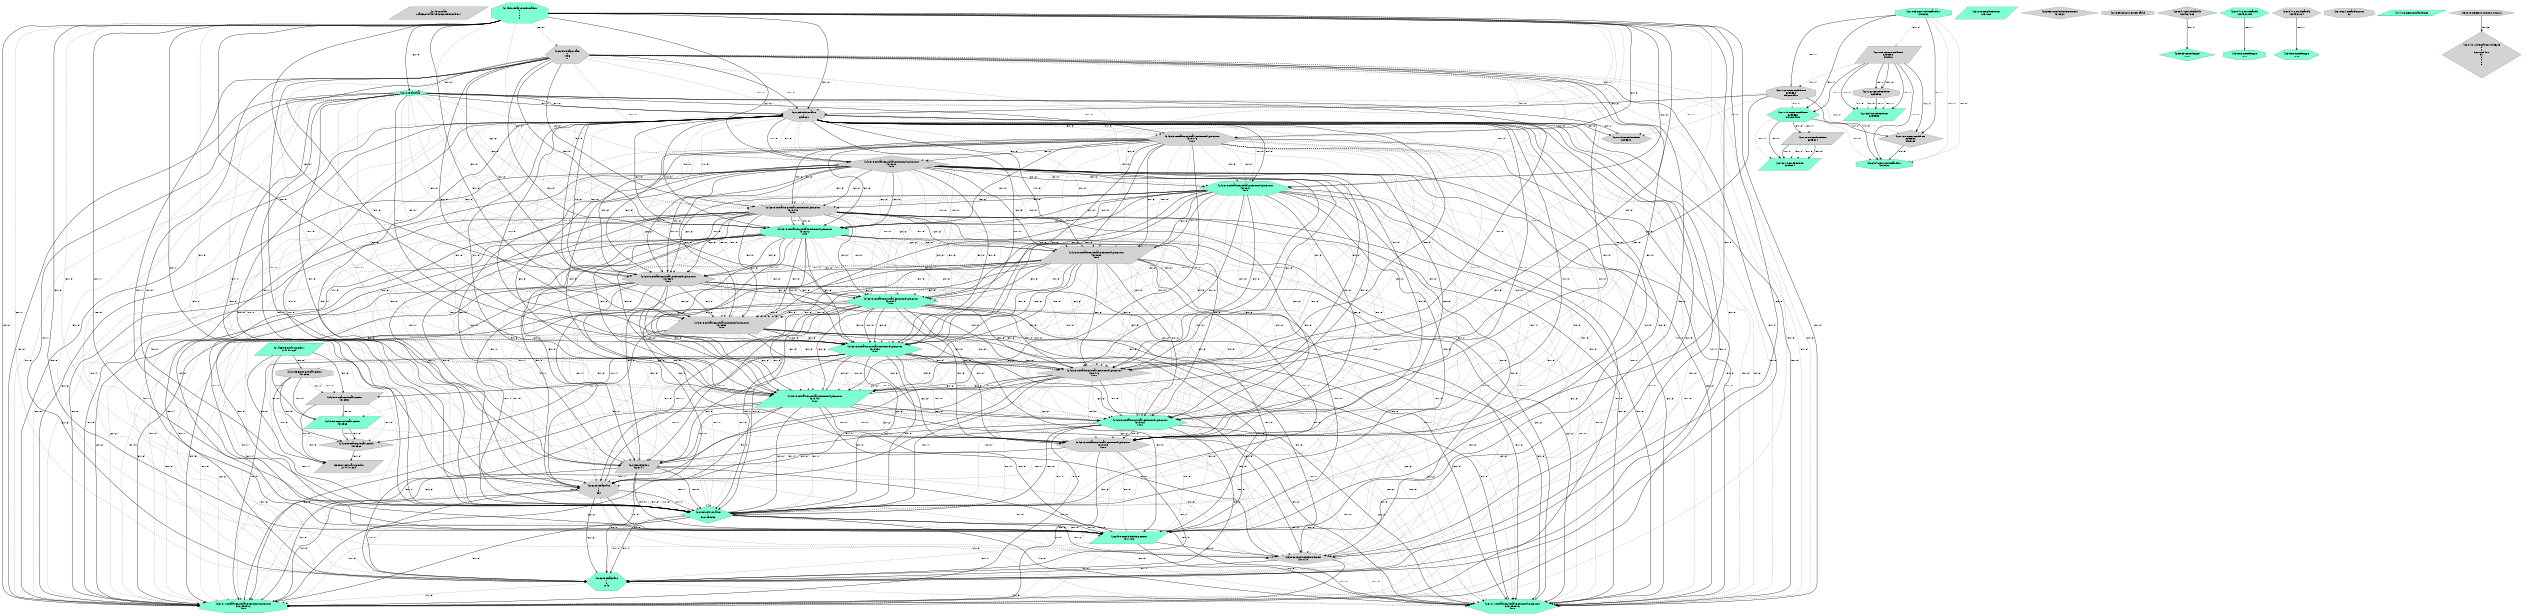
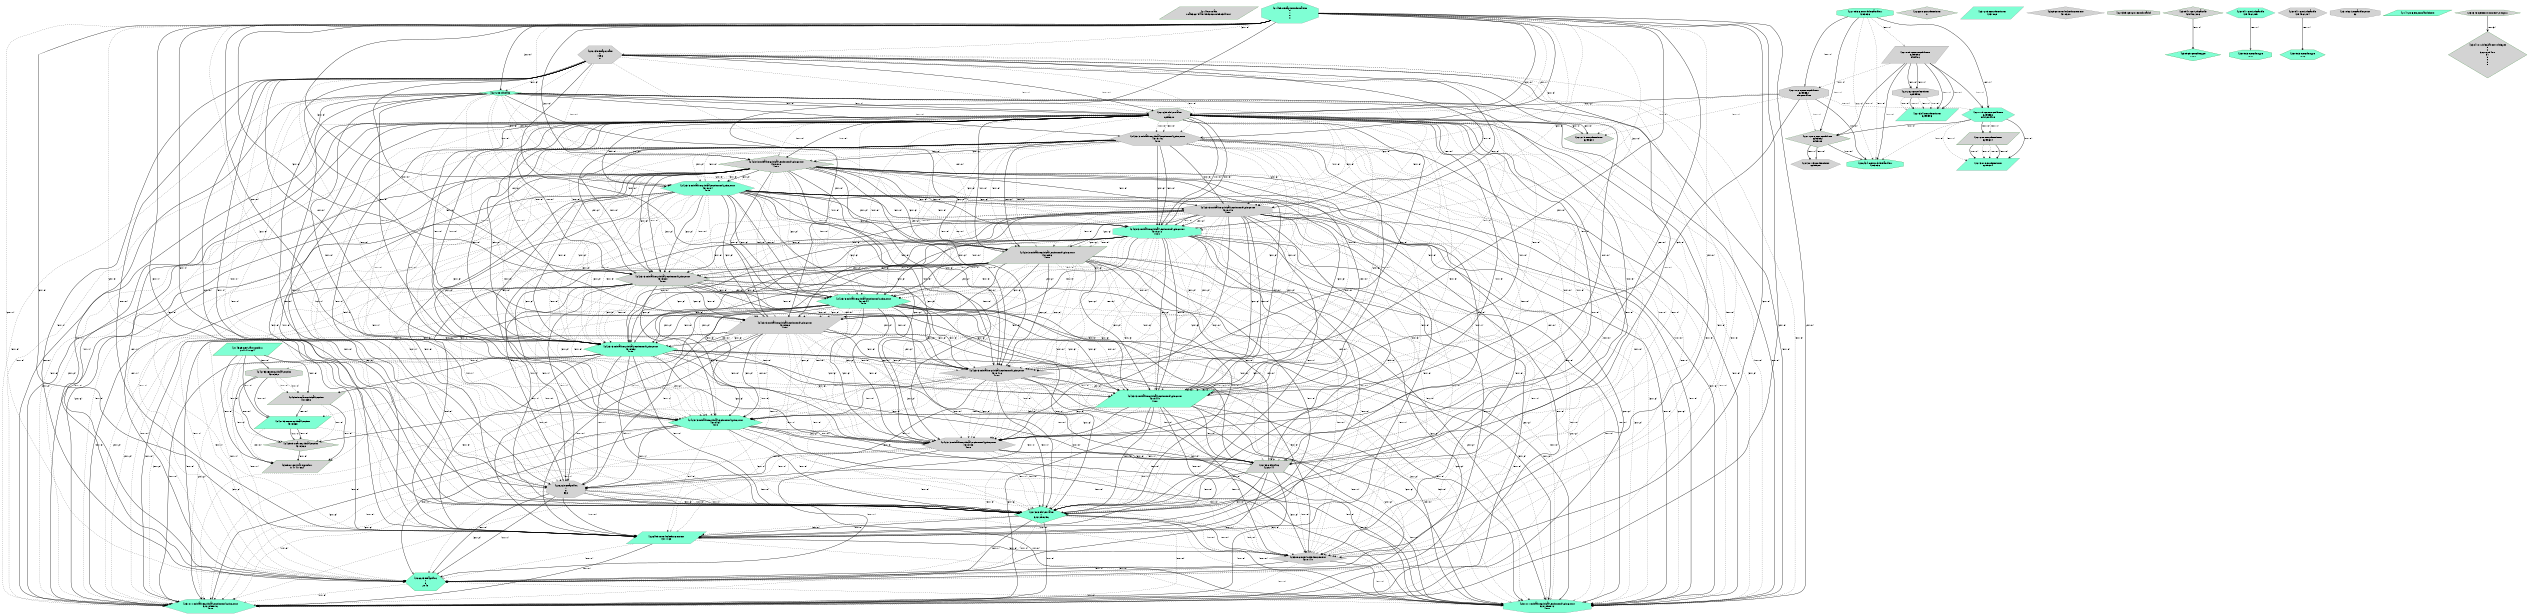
node "4226288.EncodePointer 0": added
node "4227301.EncodePointer 6295608": added
edge "4242373.InitializeCriticalSectionAndSpinCount 4318248 4000" -> "4226223.HeapAlloc 1 8 532": now "4242373.InitializeCriticalSectionAndSpinCount 4318248 4000" -> "4230502.GetStartupInfoW 2147417564"
edge "4242373.InitializeCriticalSectionAndSpinCount 4318464 4000" -> "4226223.HeapAlloc 1 8 532": style dashed -> bold
